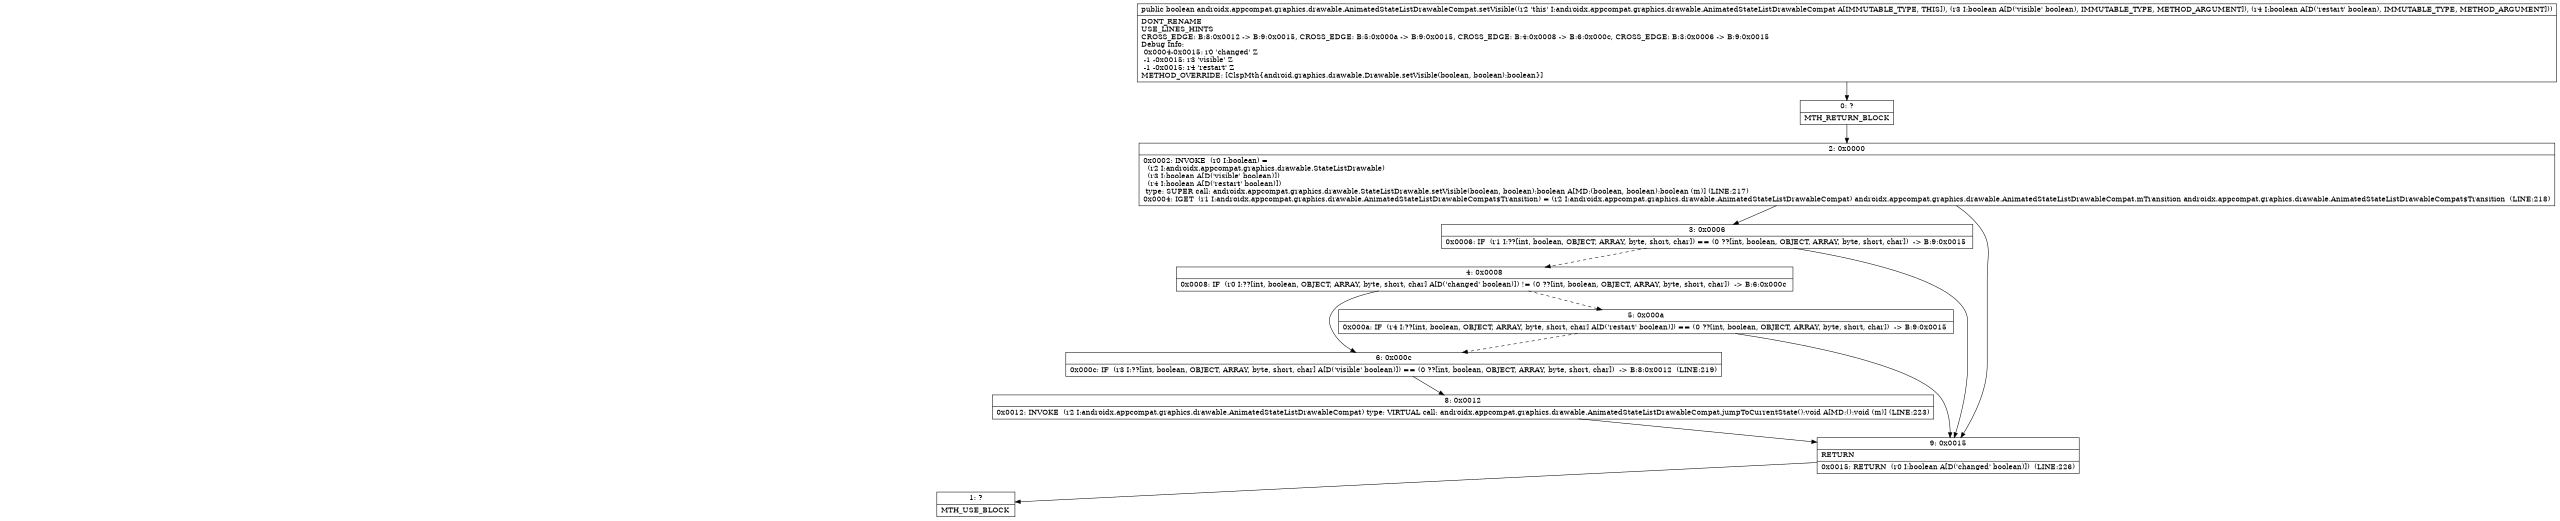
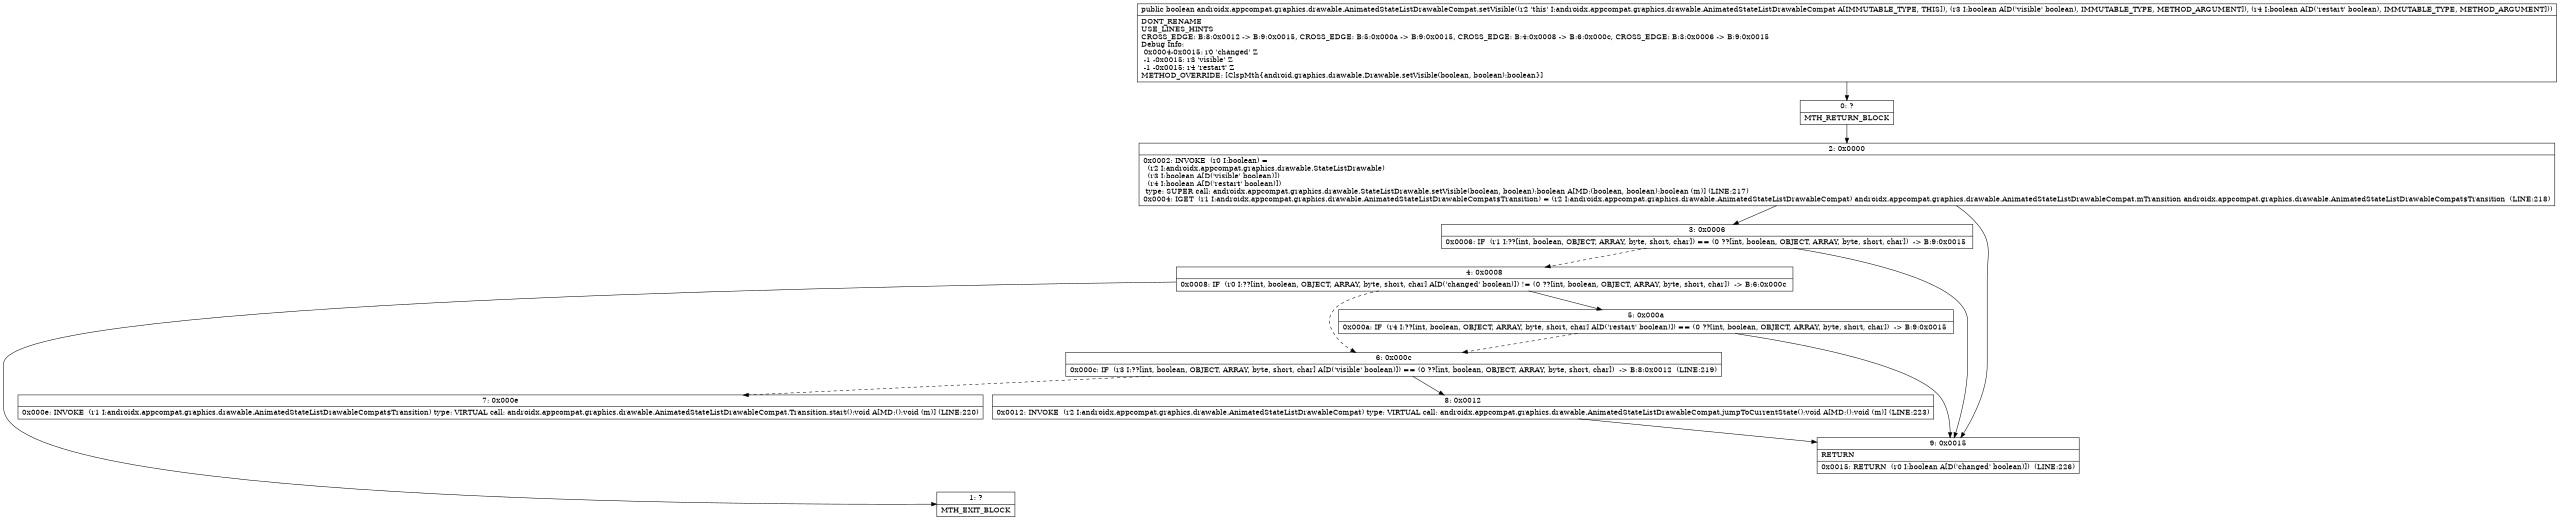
edge "4: 0x0008" -> "5: 0x000a": style dashed -> solid
edge "4: 0x0008" -> "6: 0x000c": style solid -> dashed
node "7: 0x000e": added
edge "9: 0x0015" -> "1: ?": now "4: 0x0008" -> "1: ?"
node "1: ?": text "MTH_USE_BLOCK" -> "MTH_EXIT_BLOCK"
